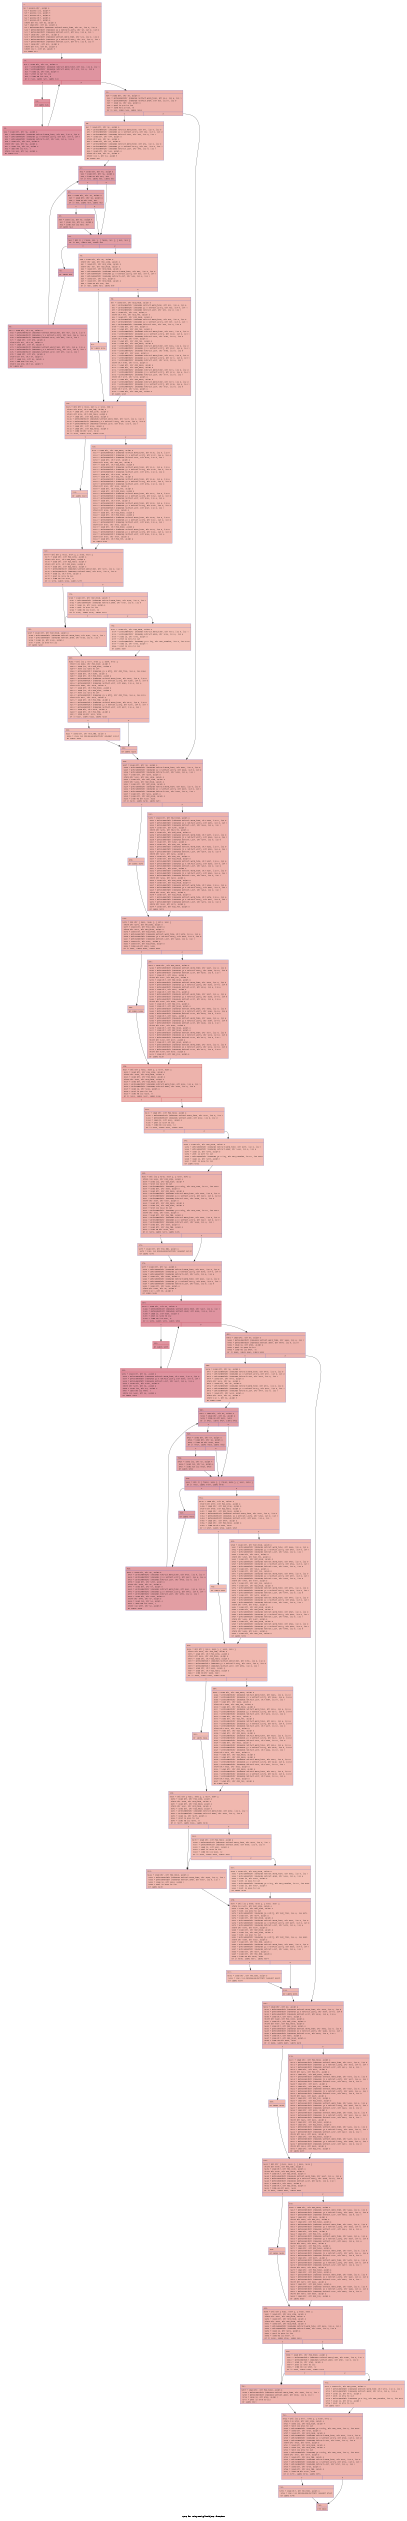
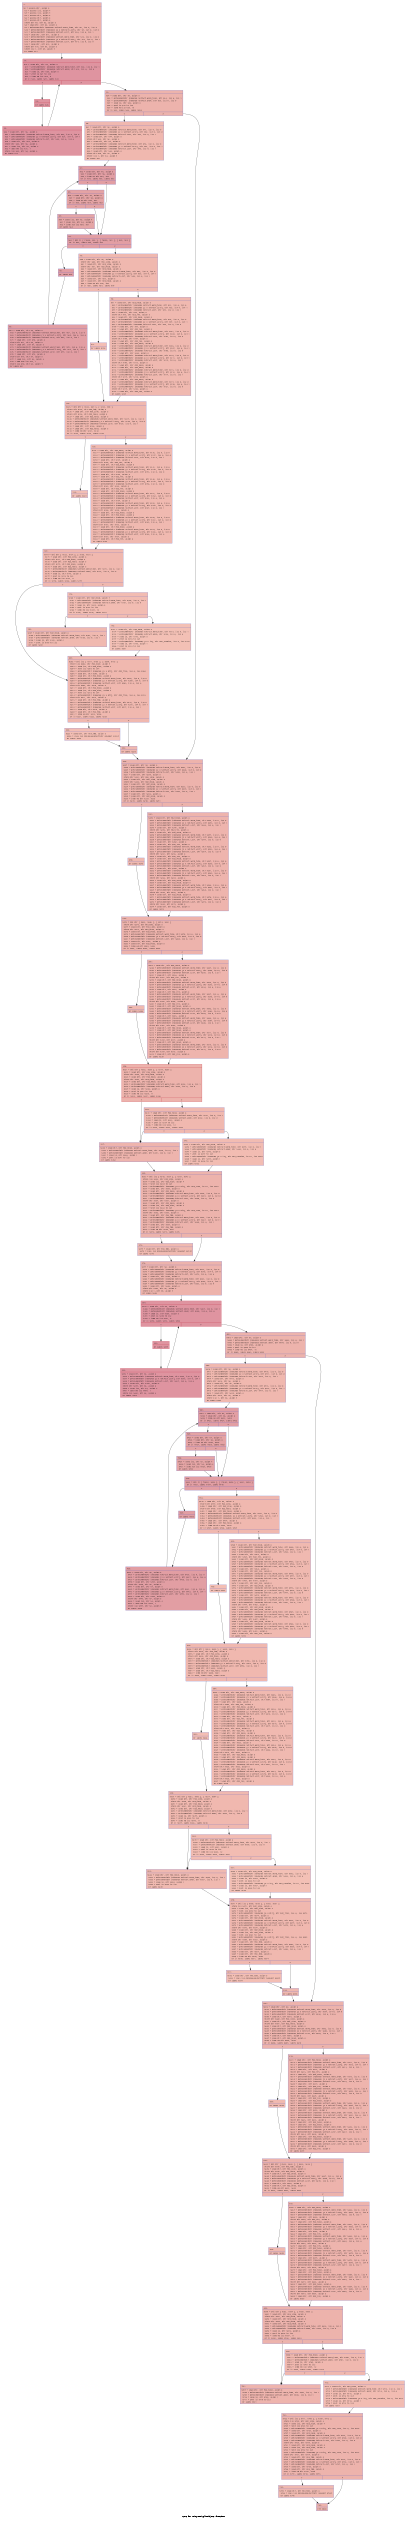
edge "169:" -> "186:": now "169:" -> "201:"
node "337:": added
edge "706:" -> "721:": removed
